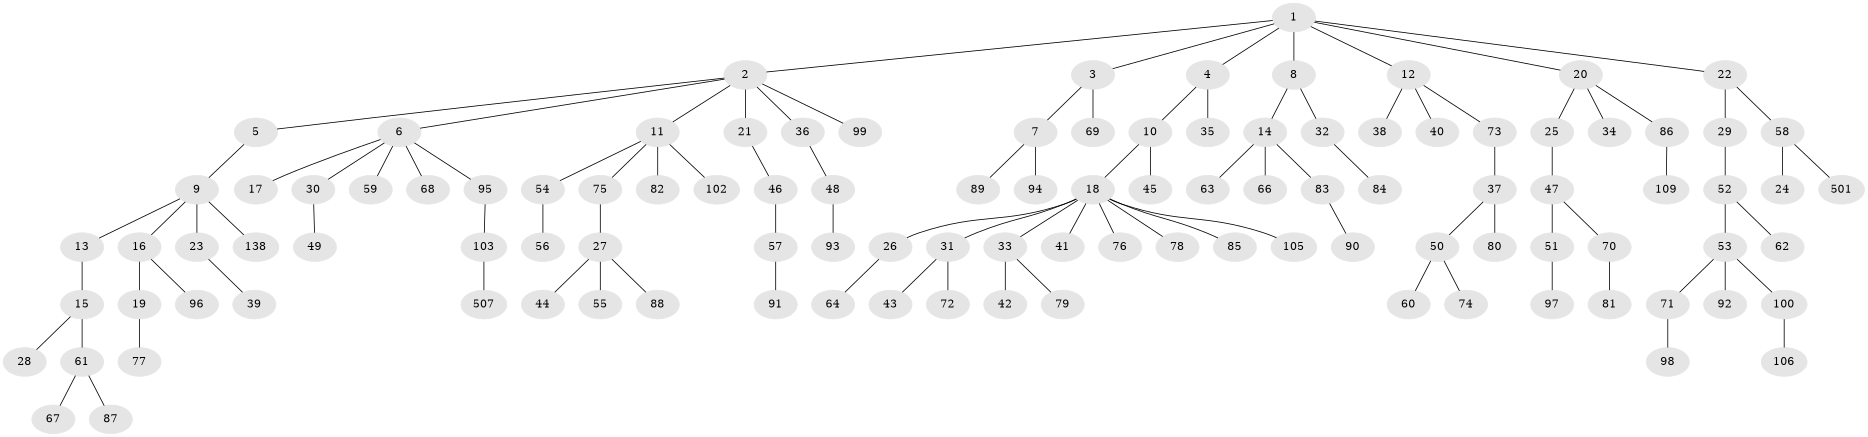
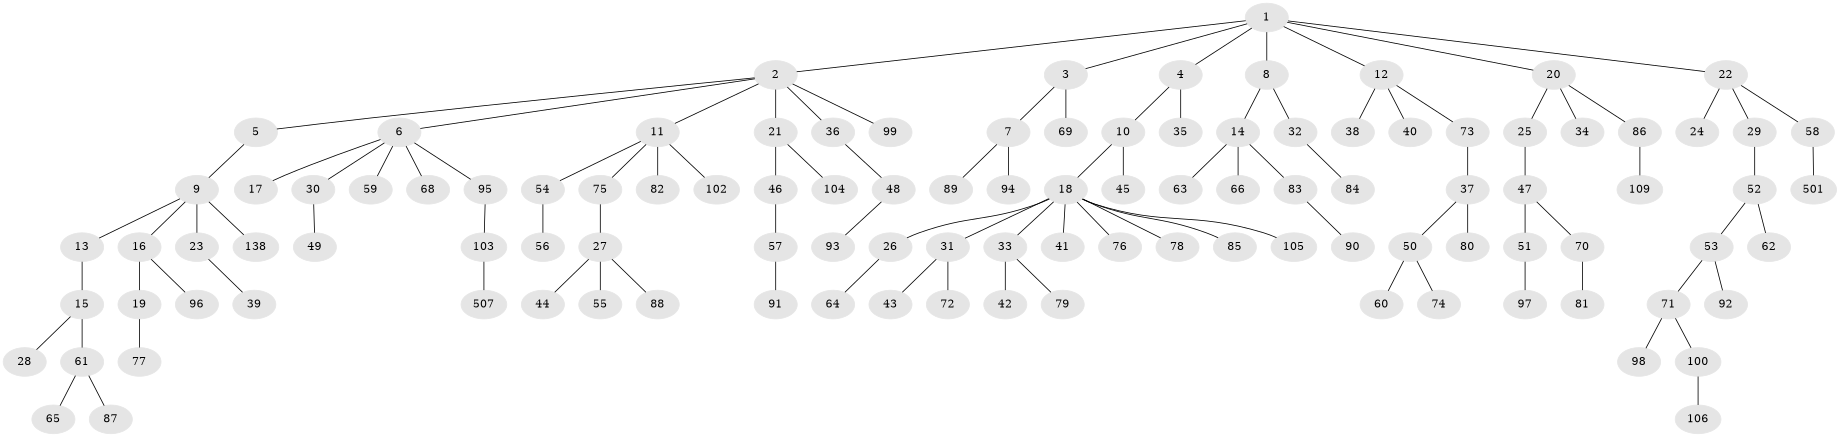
edge "58" -- "24": now "22" -- "24"
node "104": added
edge "53" -- "100": now "71" -- "100"
node "67": label "67" -> "65"
